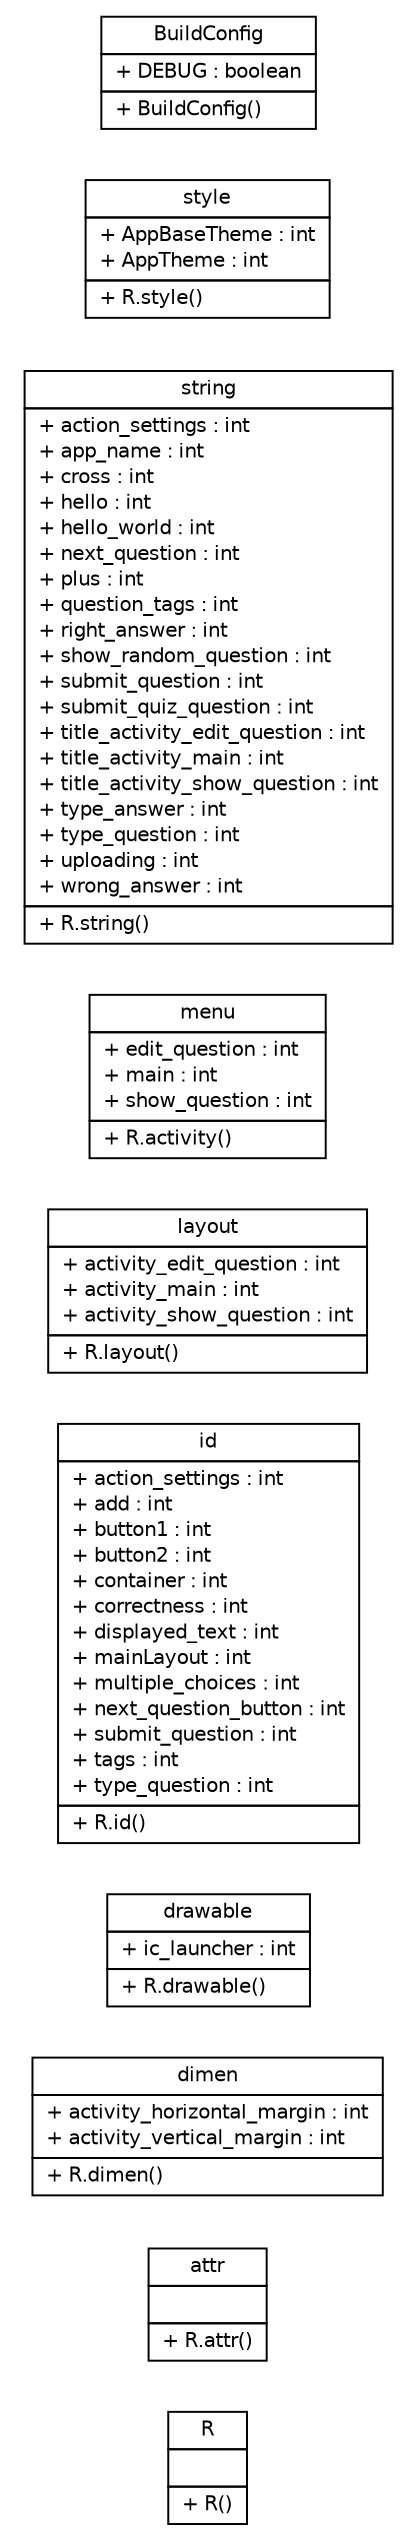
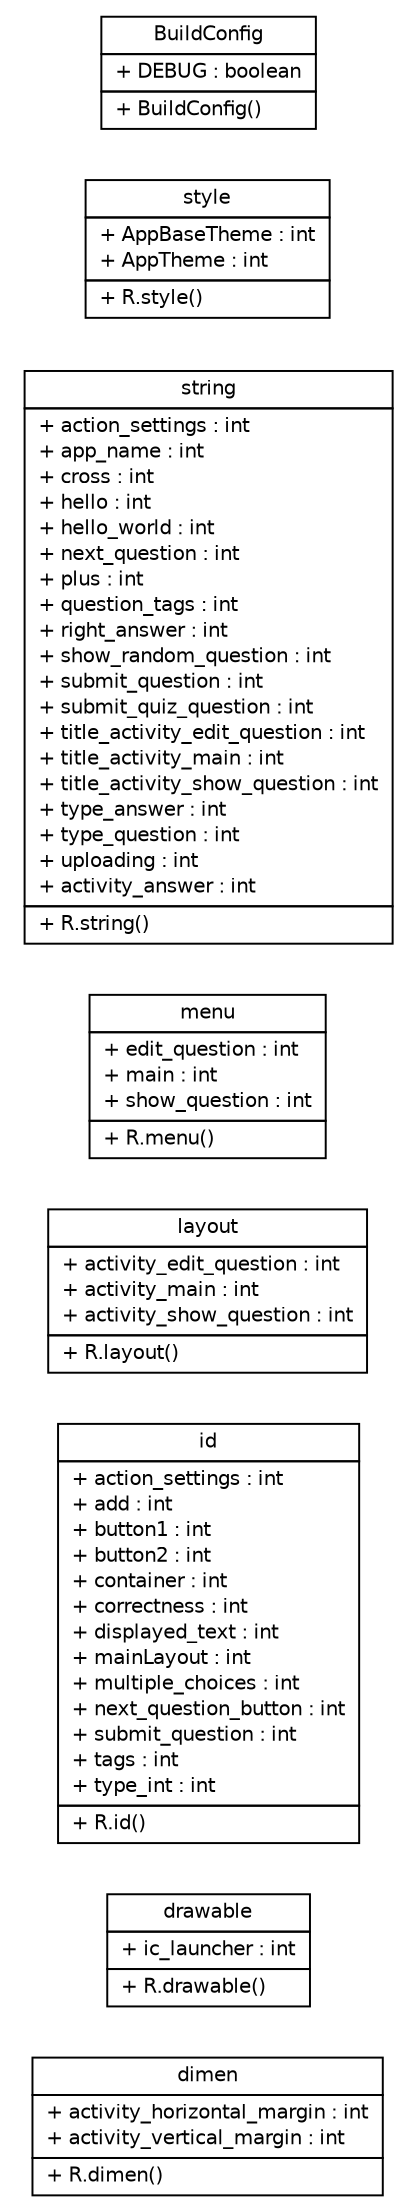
node "string": text "+ wrong_answer : int" -> "+ activity_answer : int"
node "menu": text "+ R.activity()" -> "+ R.menu()"
node "id": text "+ type_question : int" -> "+ type_int : int"
node "attr": removed
node "R": removed
